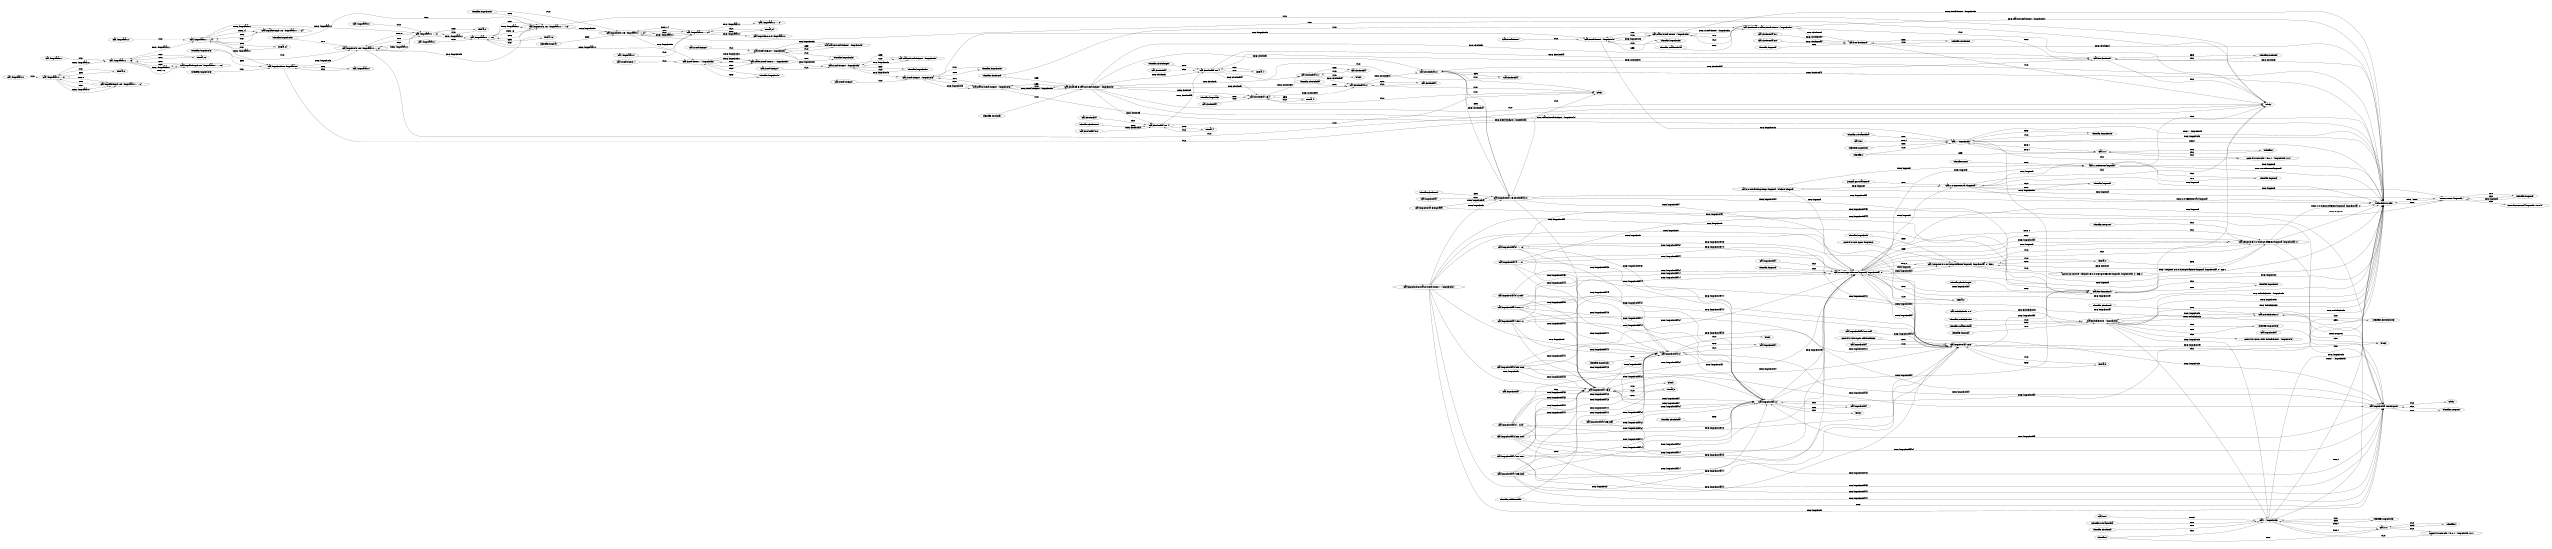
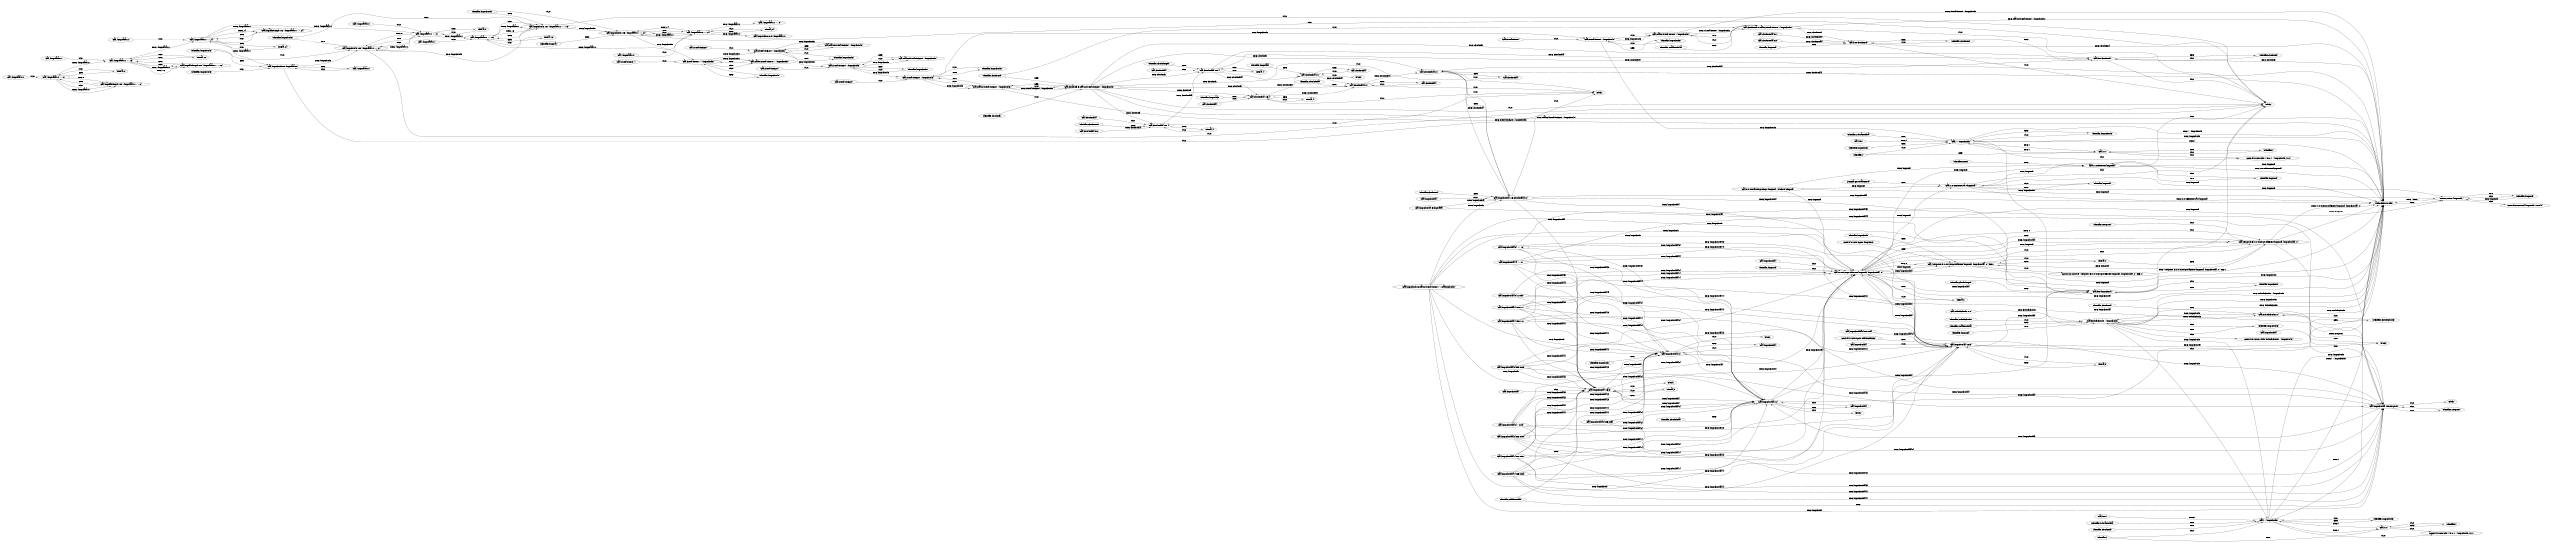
edge "(Call,malloc(sizeof(uint8_t) * hmp_chunks))" -> "(Call,sizeof(uint8_t) * hmp_chunks)": removed, label "CFG:"
node "(Identifier,hmp_data)": added
node "(Call,hmp_chunk = malloc(sizeof(uint8_t *) * hmp_chunks))": label "(Call,hmp_chunk = malloc(sizeof(uint8_t *) * hmp_chunks))" -> "(Call,hmp_chunk = malloc(sizeof(uint8_t *) * malloc_chunks))"
